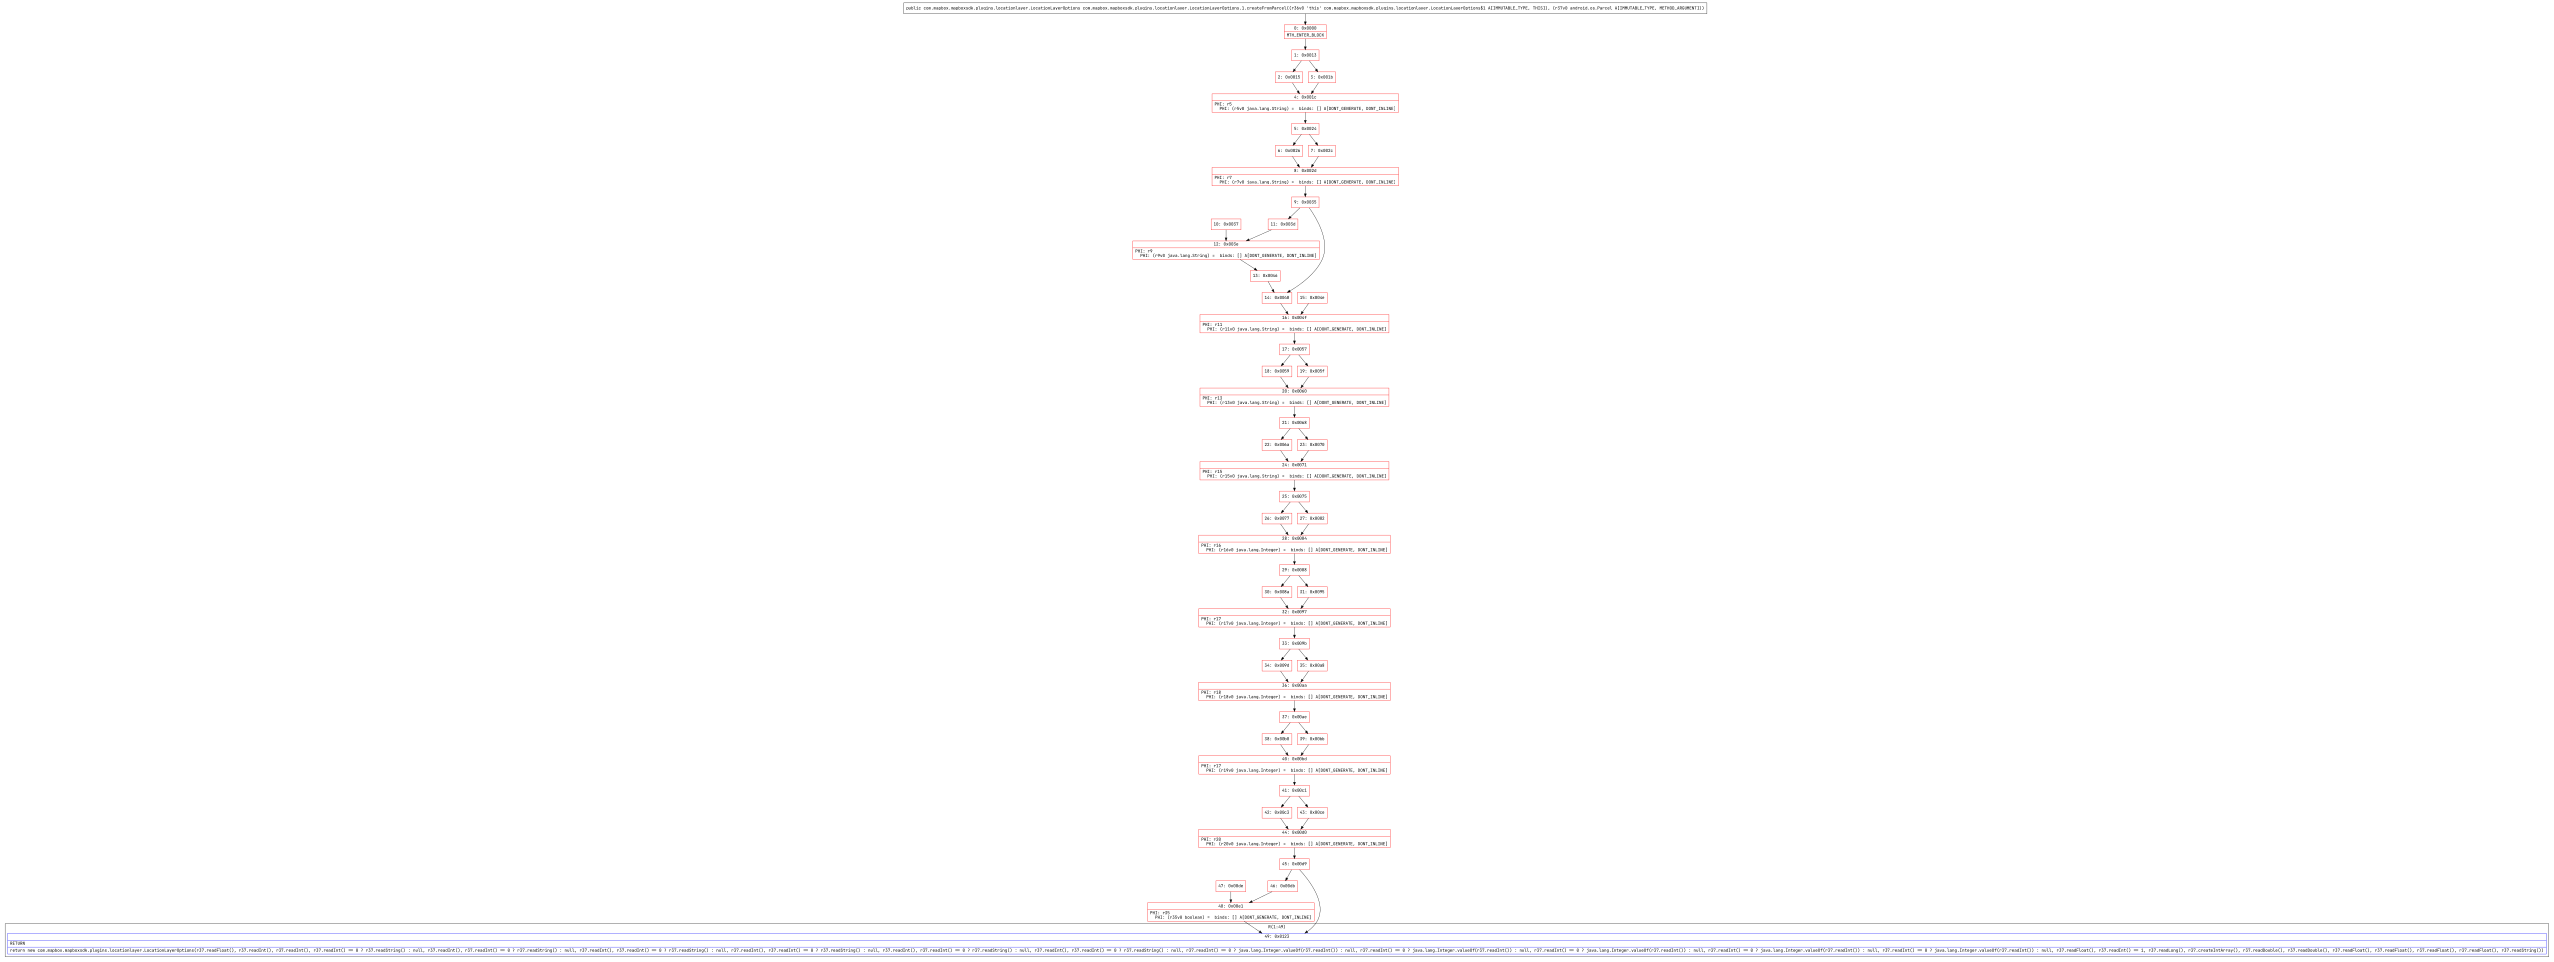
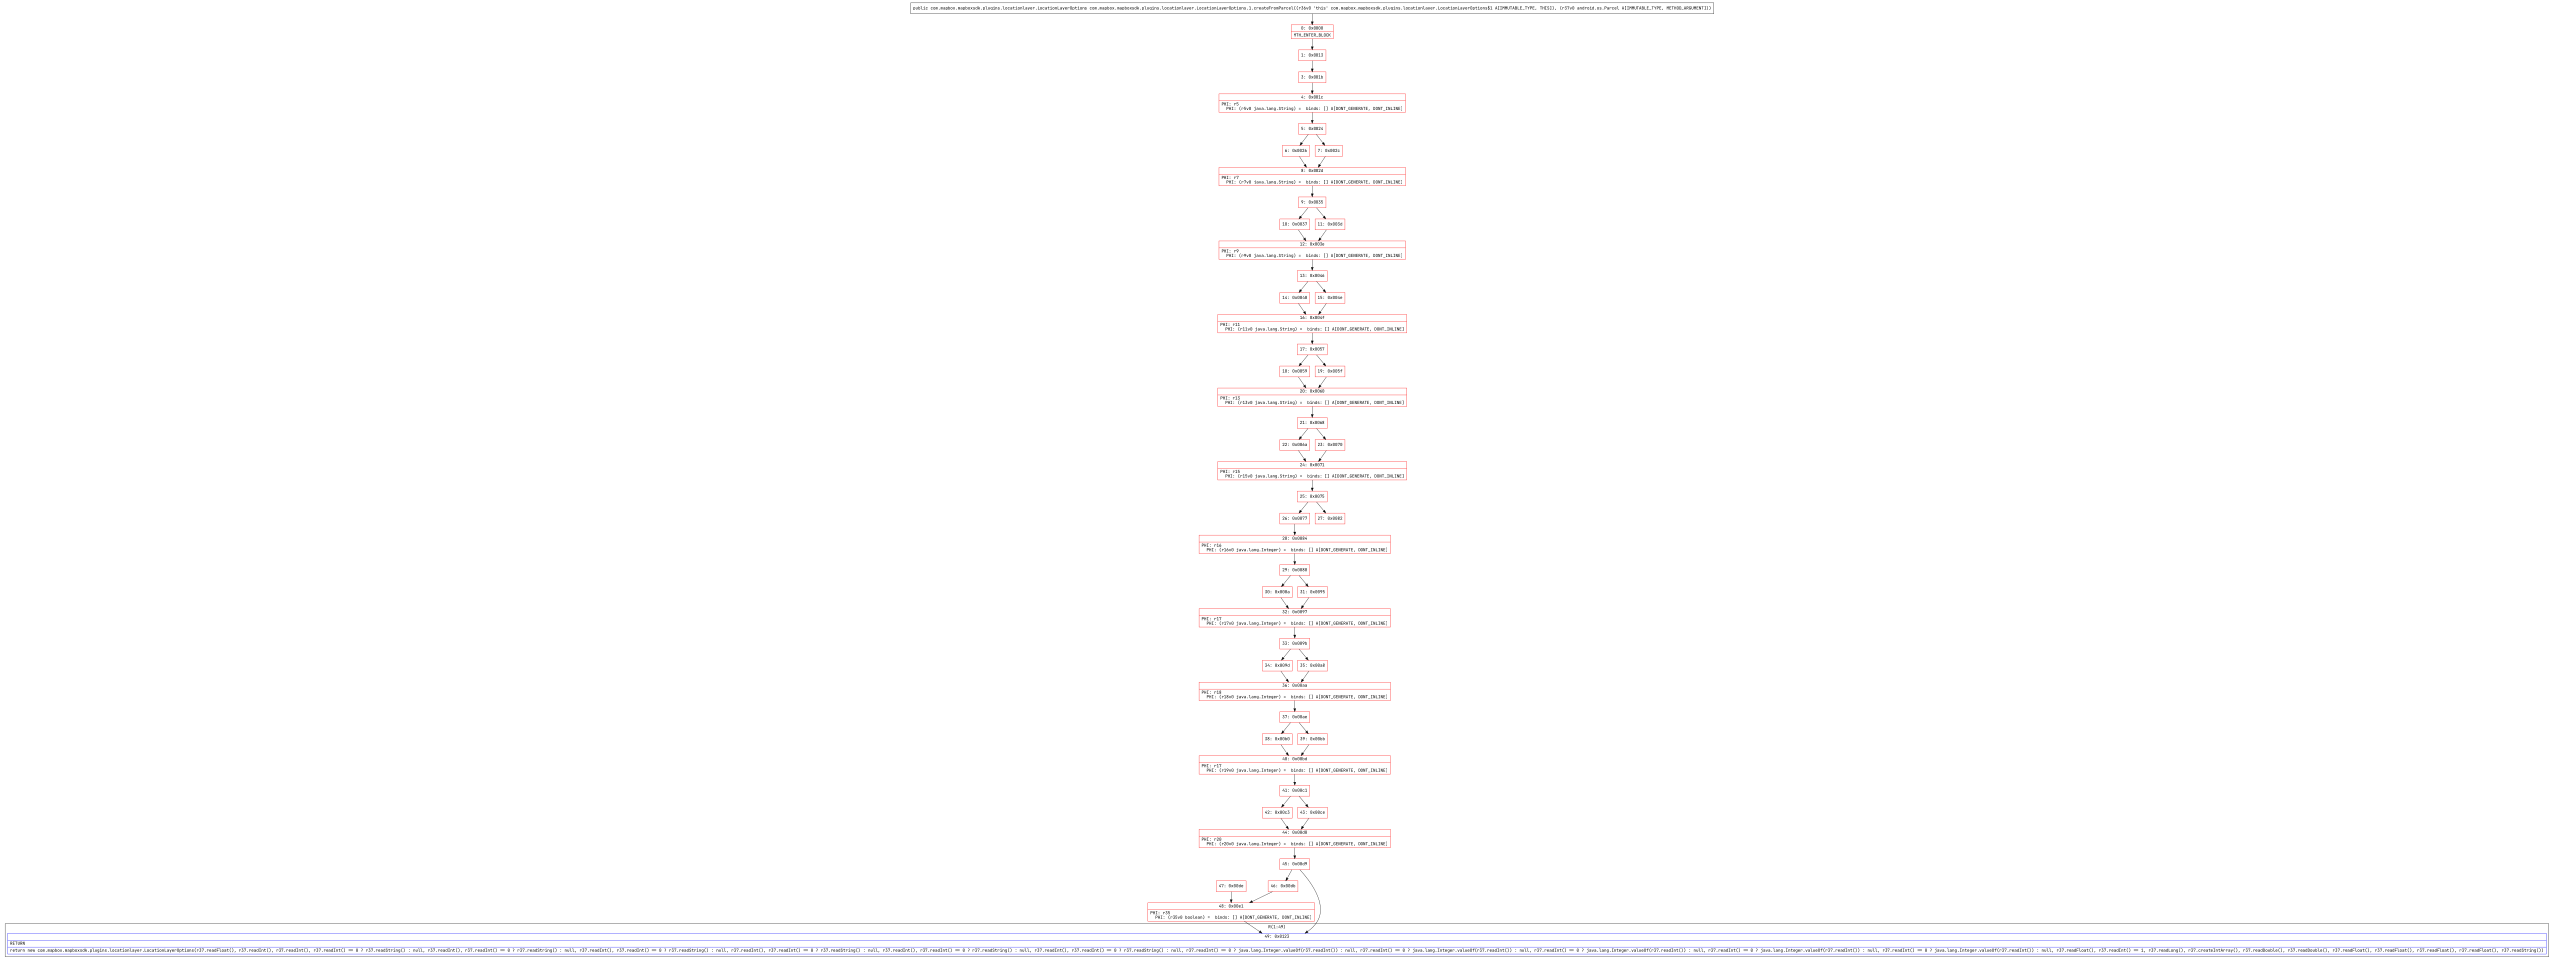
node "2: 0x0015": removed
edge "9: 0x0035" -> "14: 0x0048": now "9: 0x0035" -> "10: 0x0037"
edge "13: 0x0046" -> "15: 0x004e": added
edge "27: 0x0082" -> "28: 0x0084": removed
